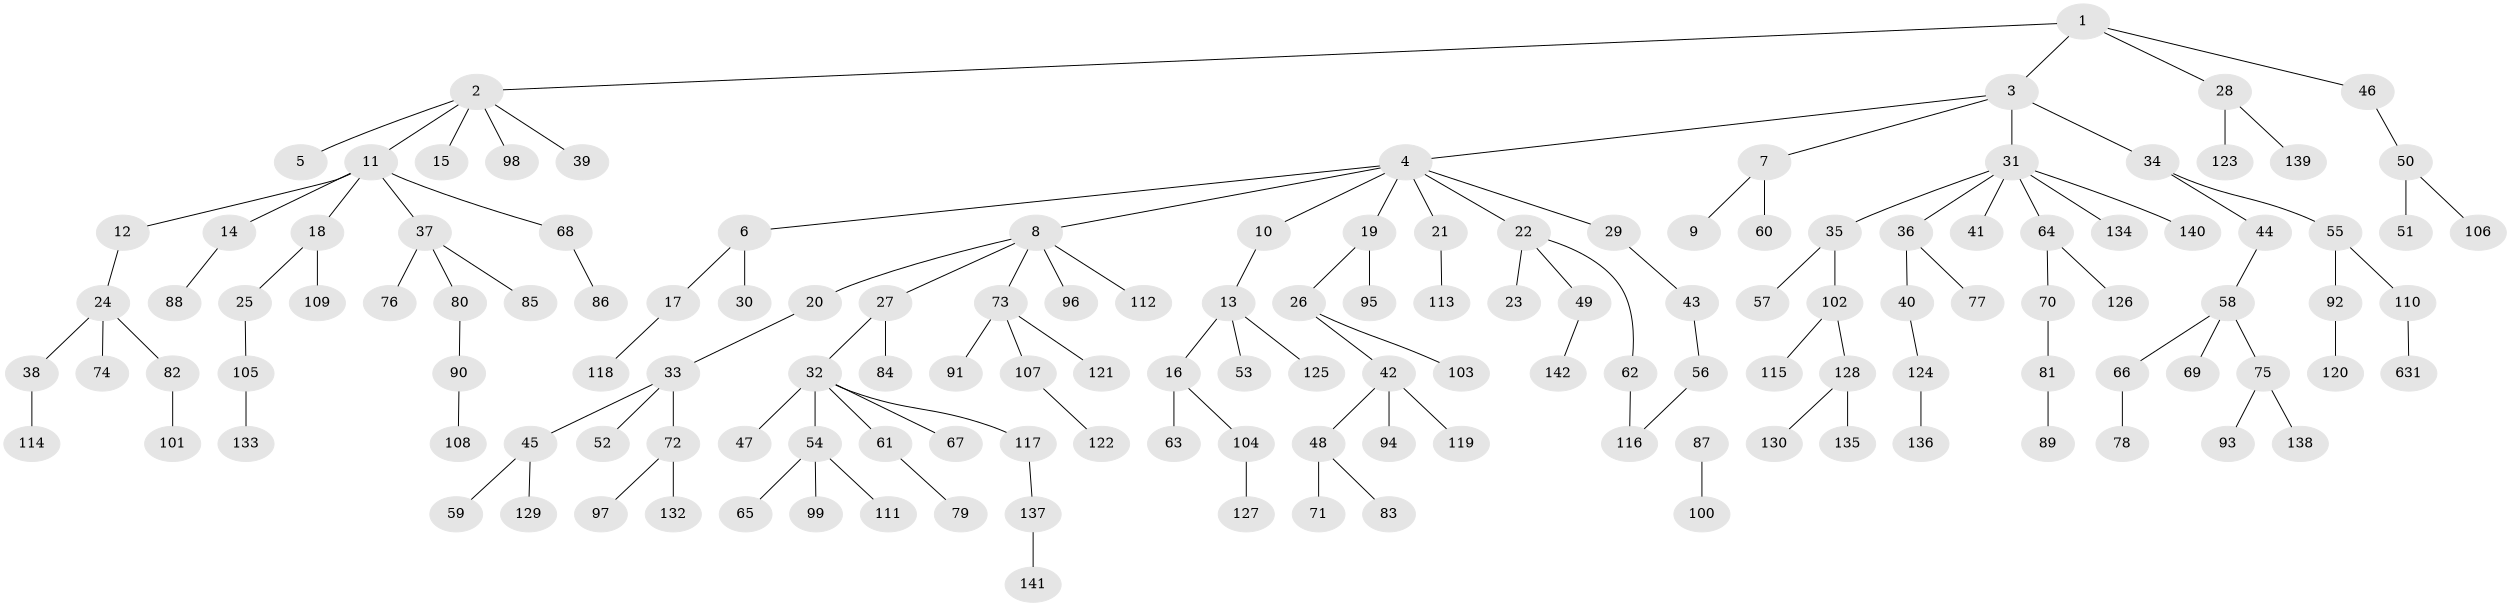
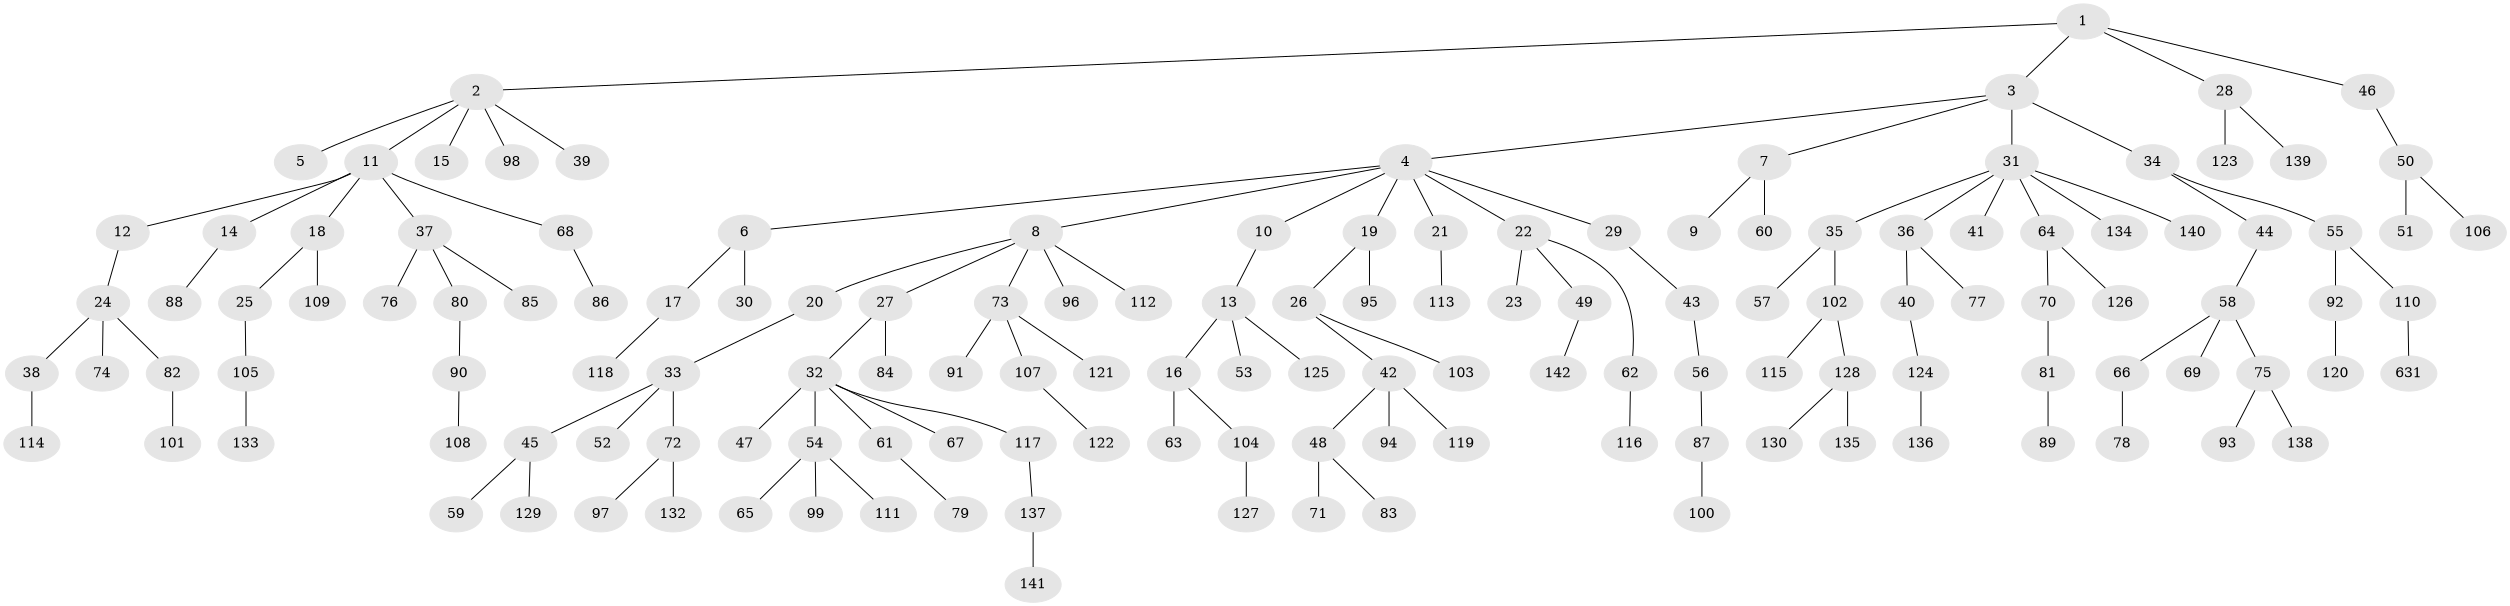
edge "56" -- "116": now "56" -- "87"
